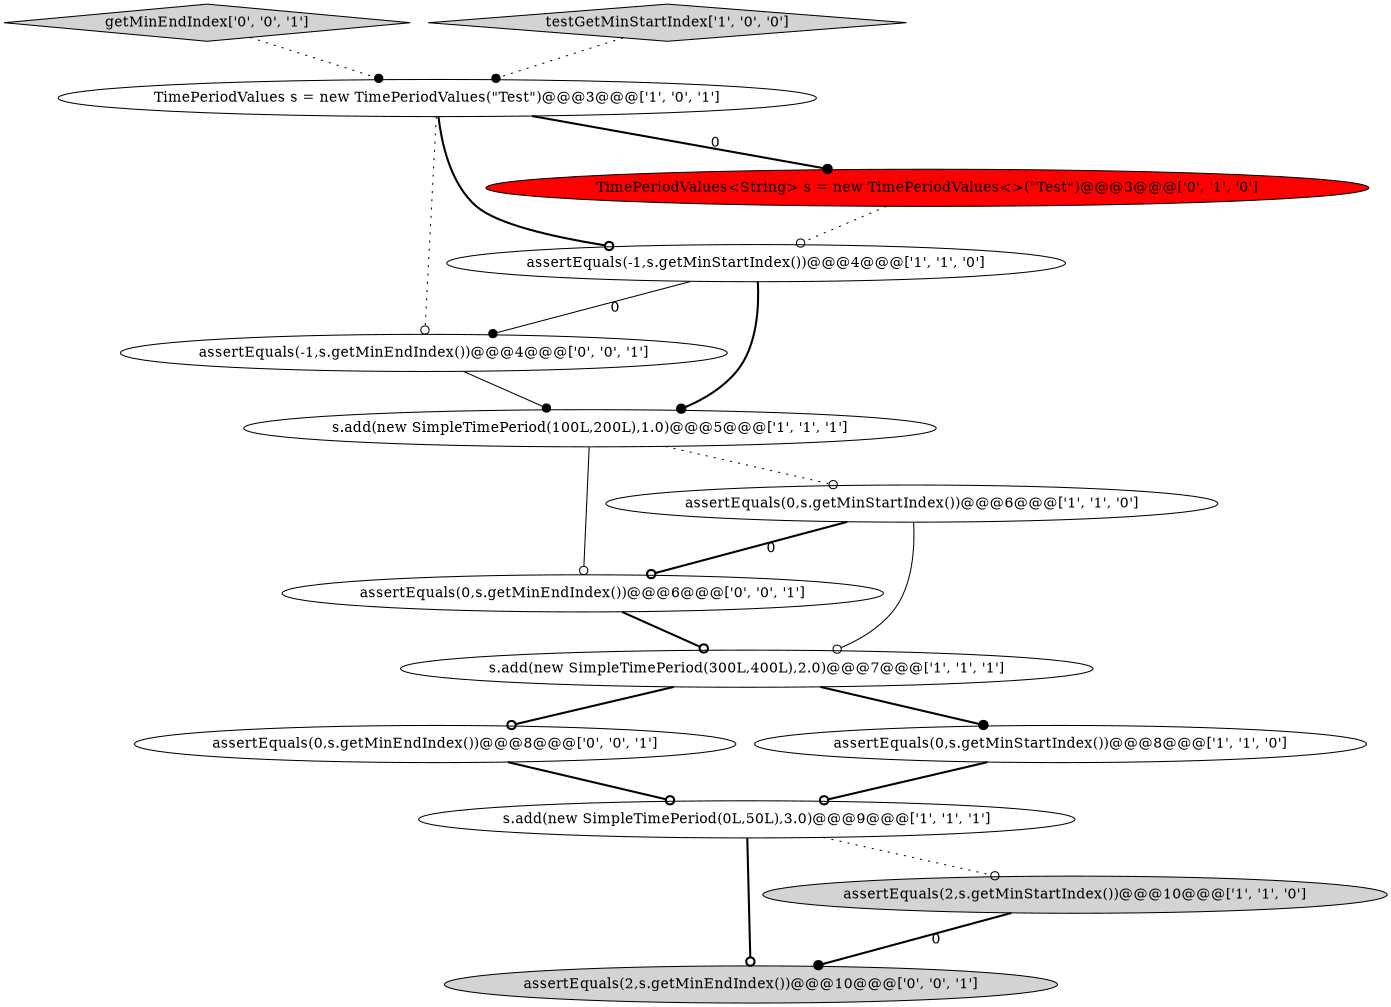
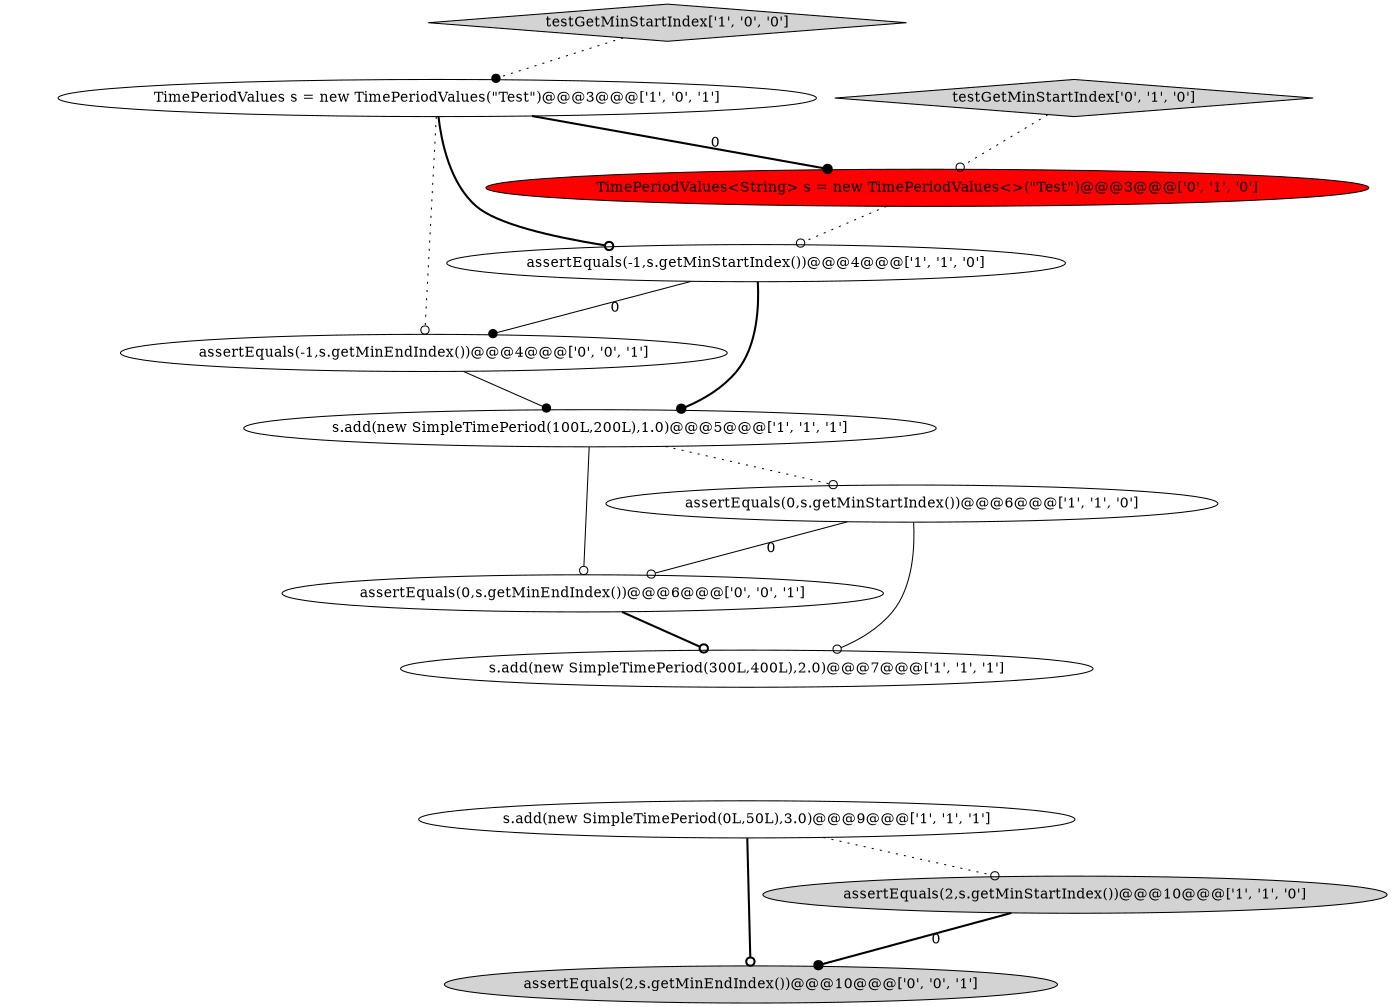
node "getMinEndIndex['0', '0', '1']": removed
node "testGetMinStartIndex['0', '1', '0']": added
edge "assertEquals(0,s.getMinStartIndex())@@@6@@@['1', '1', '0']" -> "assertEquals(0,s.getMinEndIndex())@@@6@@@['0', '0', '1']": style bold -> solid
node "assertEquals(0,s.getMinEndIndex())@@@8@@@['0', '0', '1']": removed
node "assertEquals(0,s.getMinStartIndex())@@@8@@@['1', '1', '0']": removed
